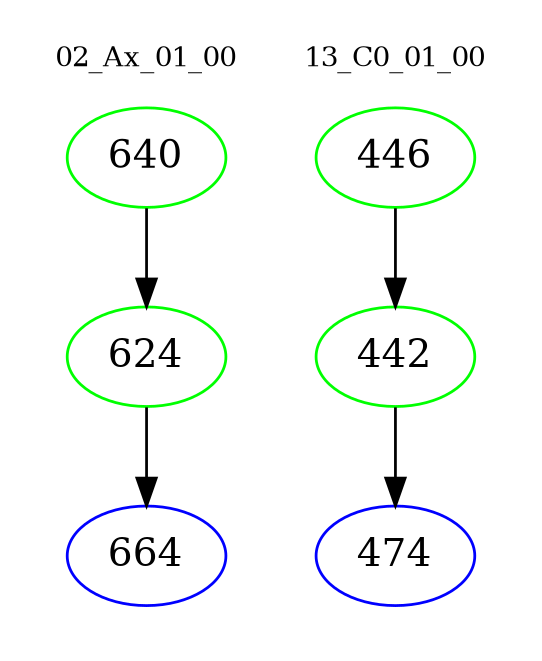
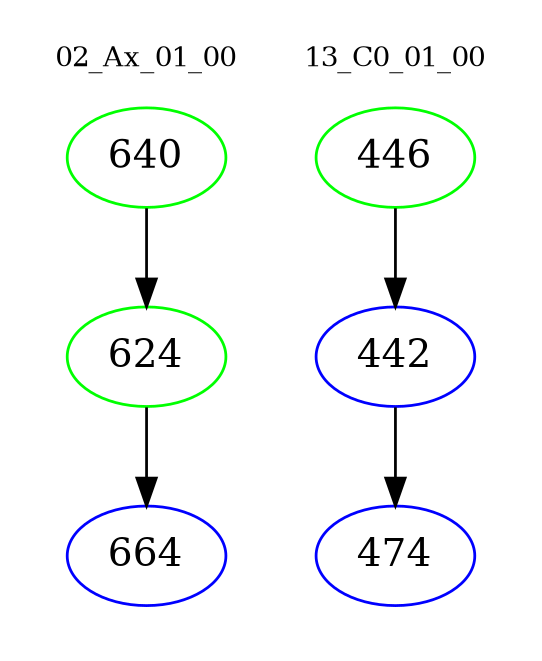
node "442": color green -> blue
